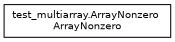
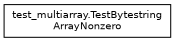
node "test_multiarray.ArrayNonzero ArrayNonzero": label "test_multiarray.ArrayNonzero ArrayNonzero" -> "test_multiarray.TestBytestring ArrayNonzero"
